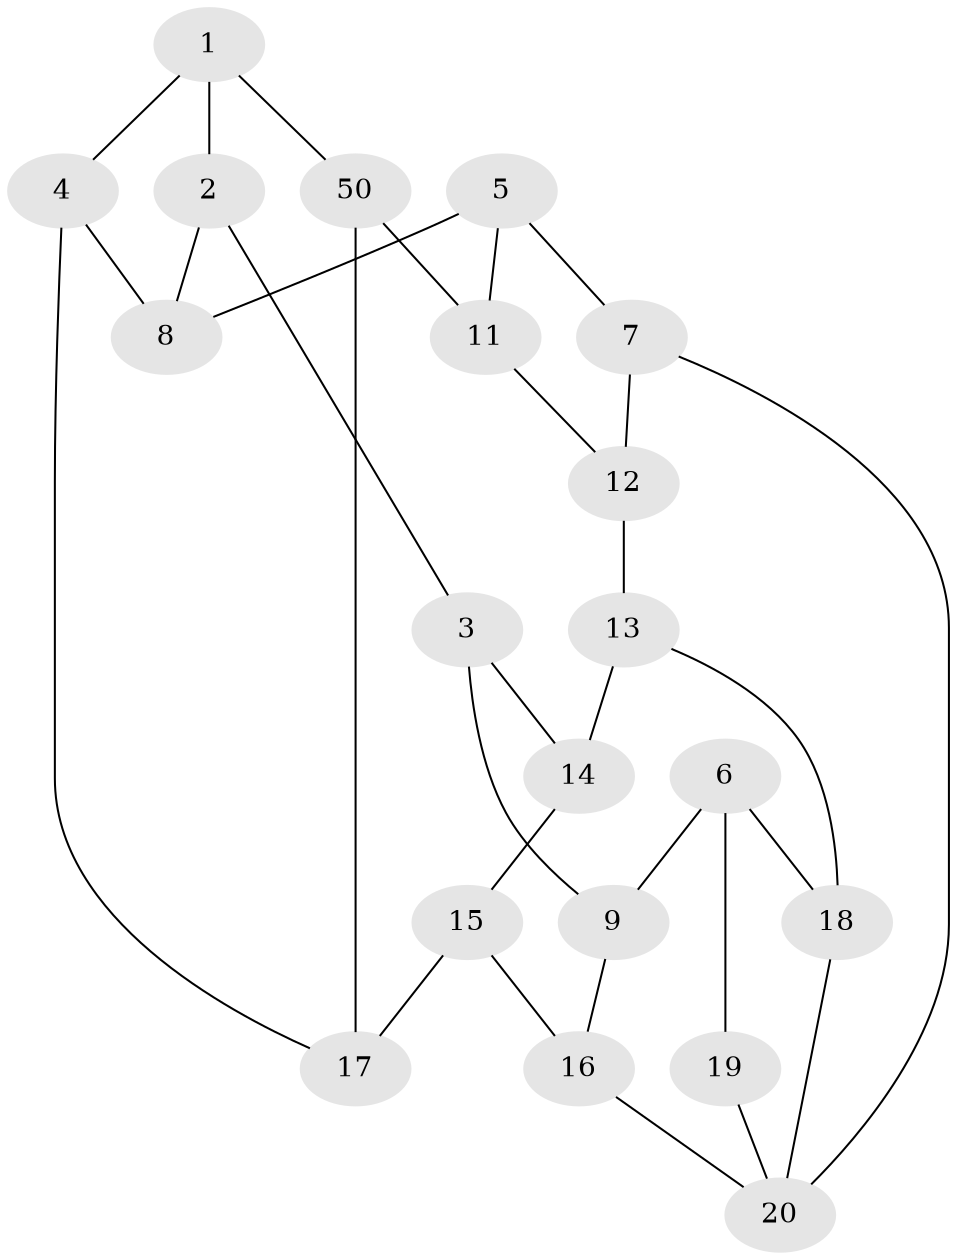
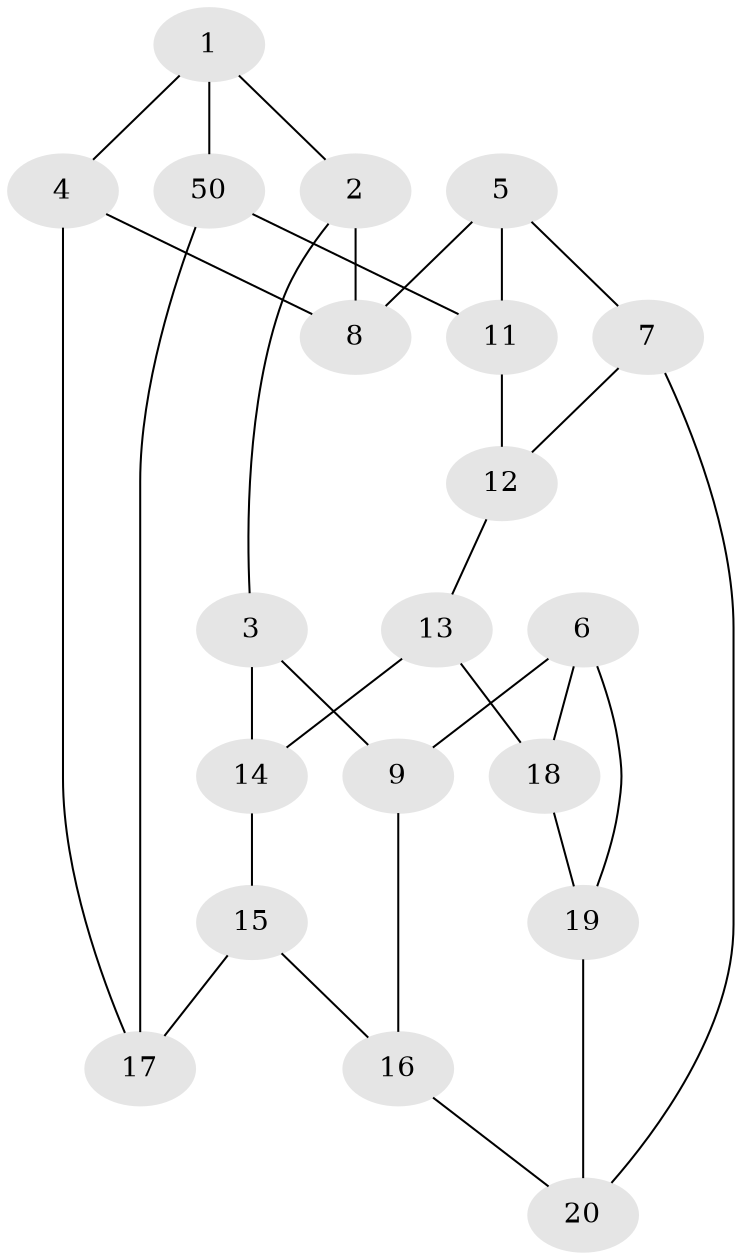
edge "18" -- "20": now "18" -- "19"
